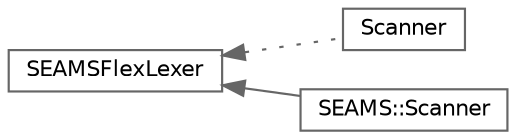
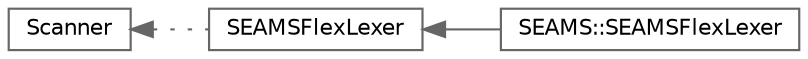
edge "Scanner" -> "SEAMSFlexLexer": reversed
node "SEAMS::Scanner": label "SEAMS::Scanner" -> "SEAMS::SEAMSFlexLexer"
